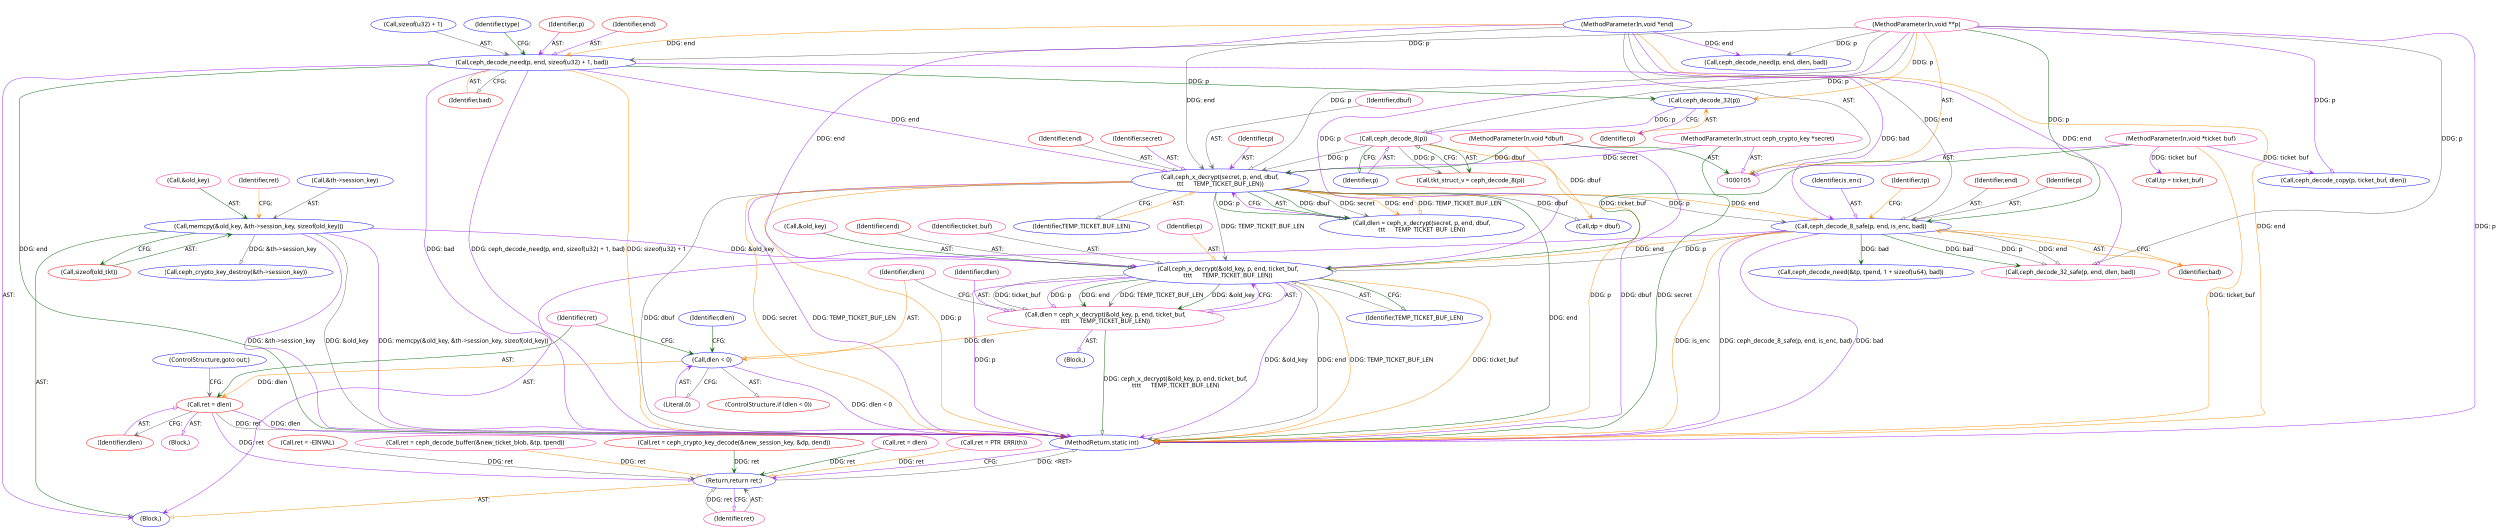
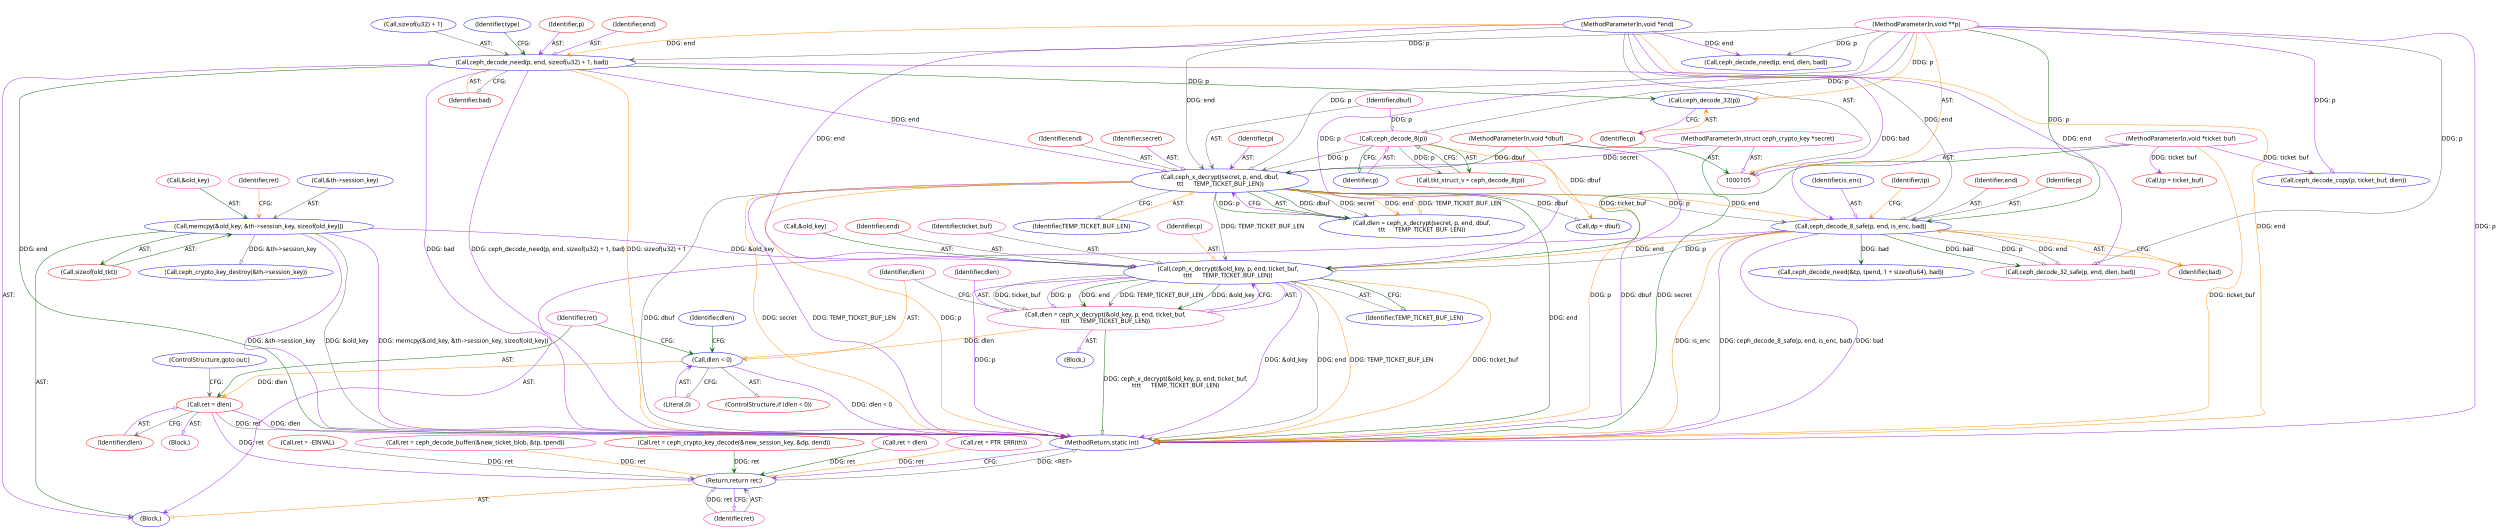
edge "(Call,ceph_decode_32(p))" -> "(Call,ceph_decode_8(p))": now "(Identifier,dbuf)" -> "(Call,ceph_decode_8(p))"
edge "(Call,memcpy(&old_key, &th->session_key, sizeof(old_key)))" -> "(Call,sizeof(old_tkt))": label "CFG: " -> "AST: "
